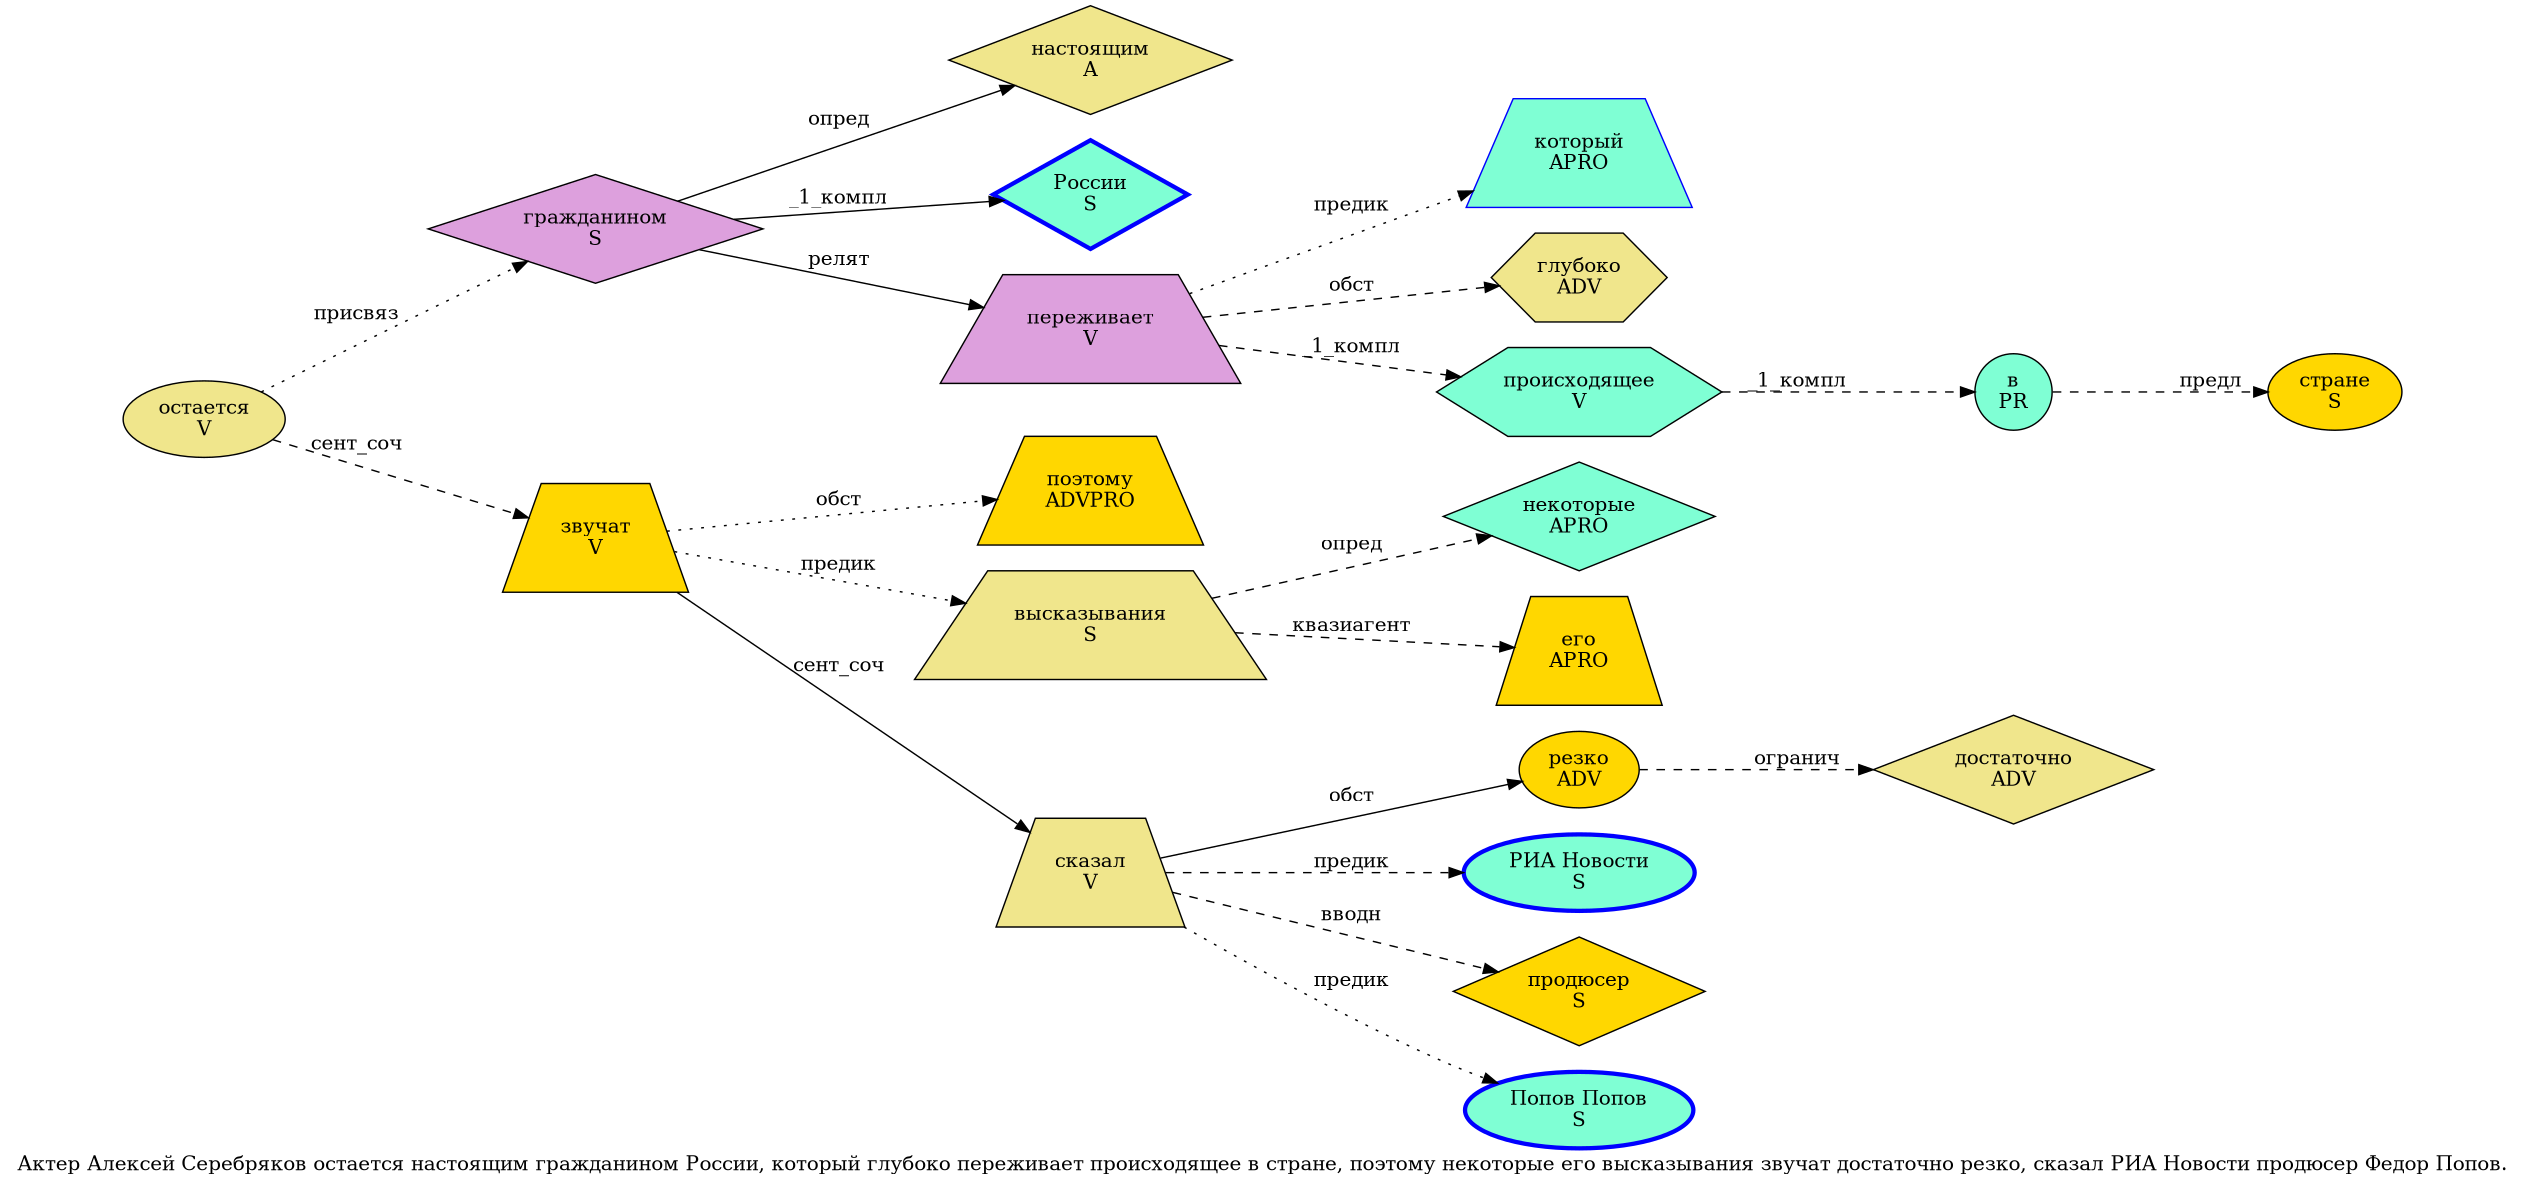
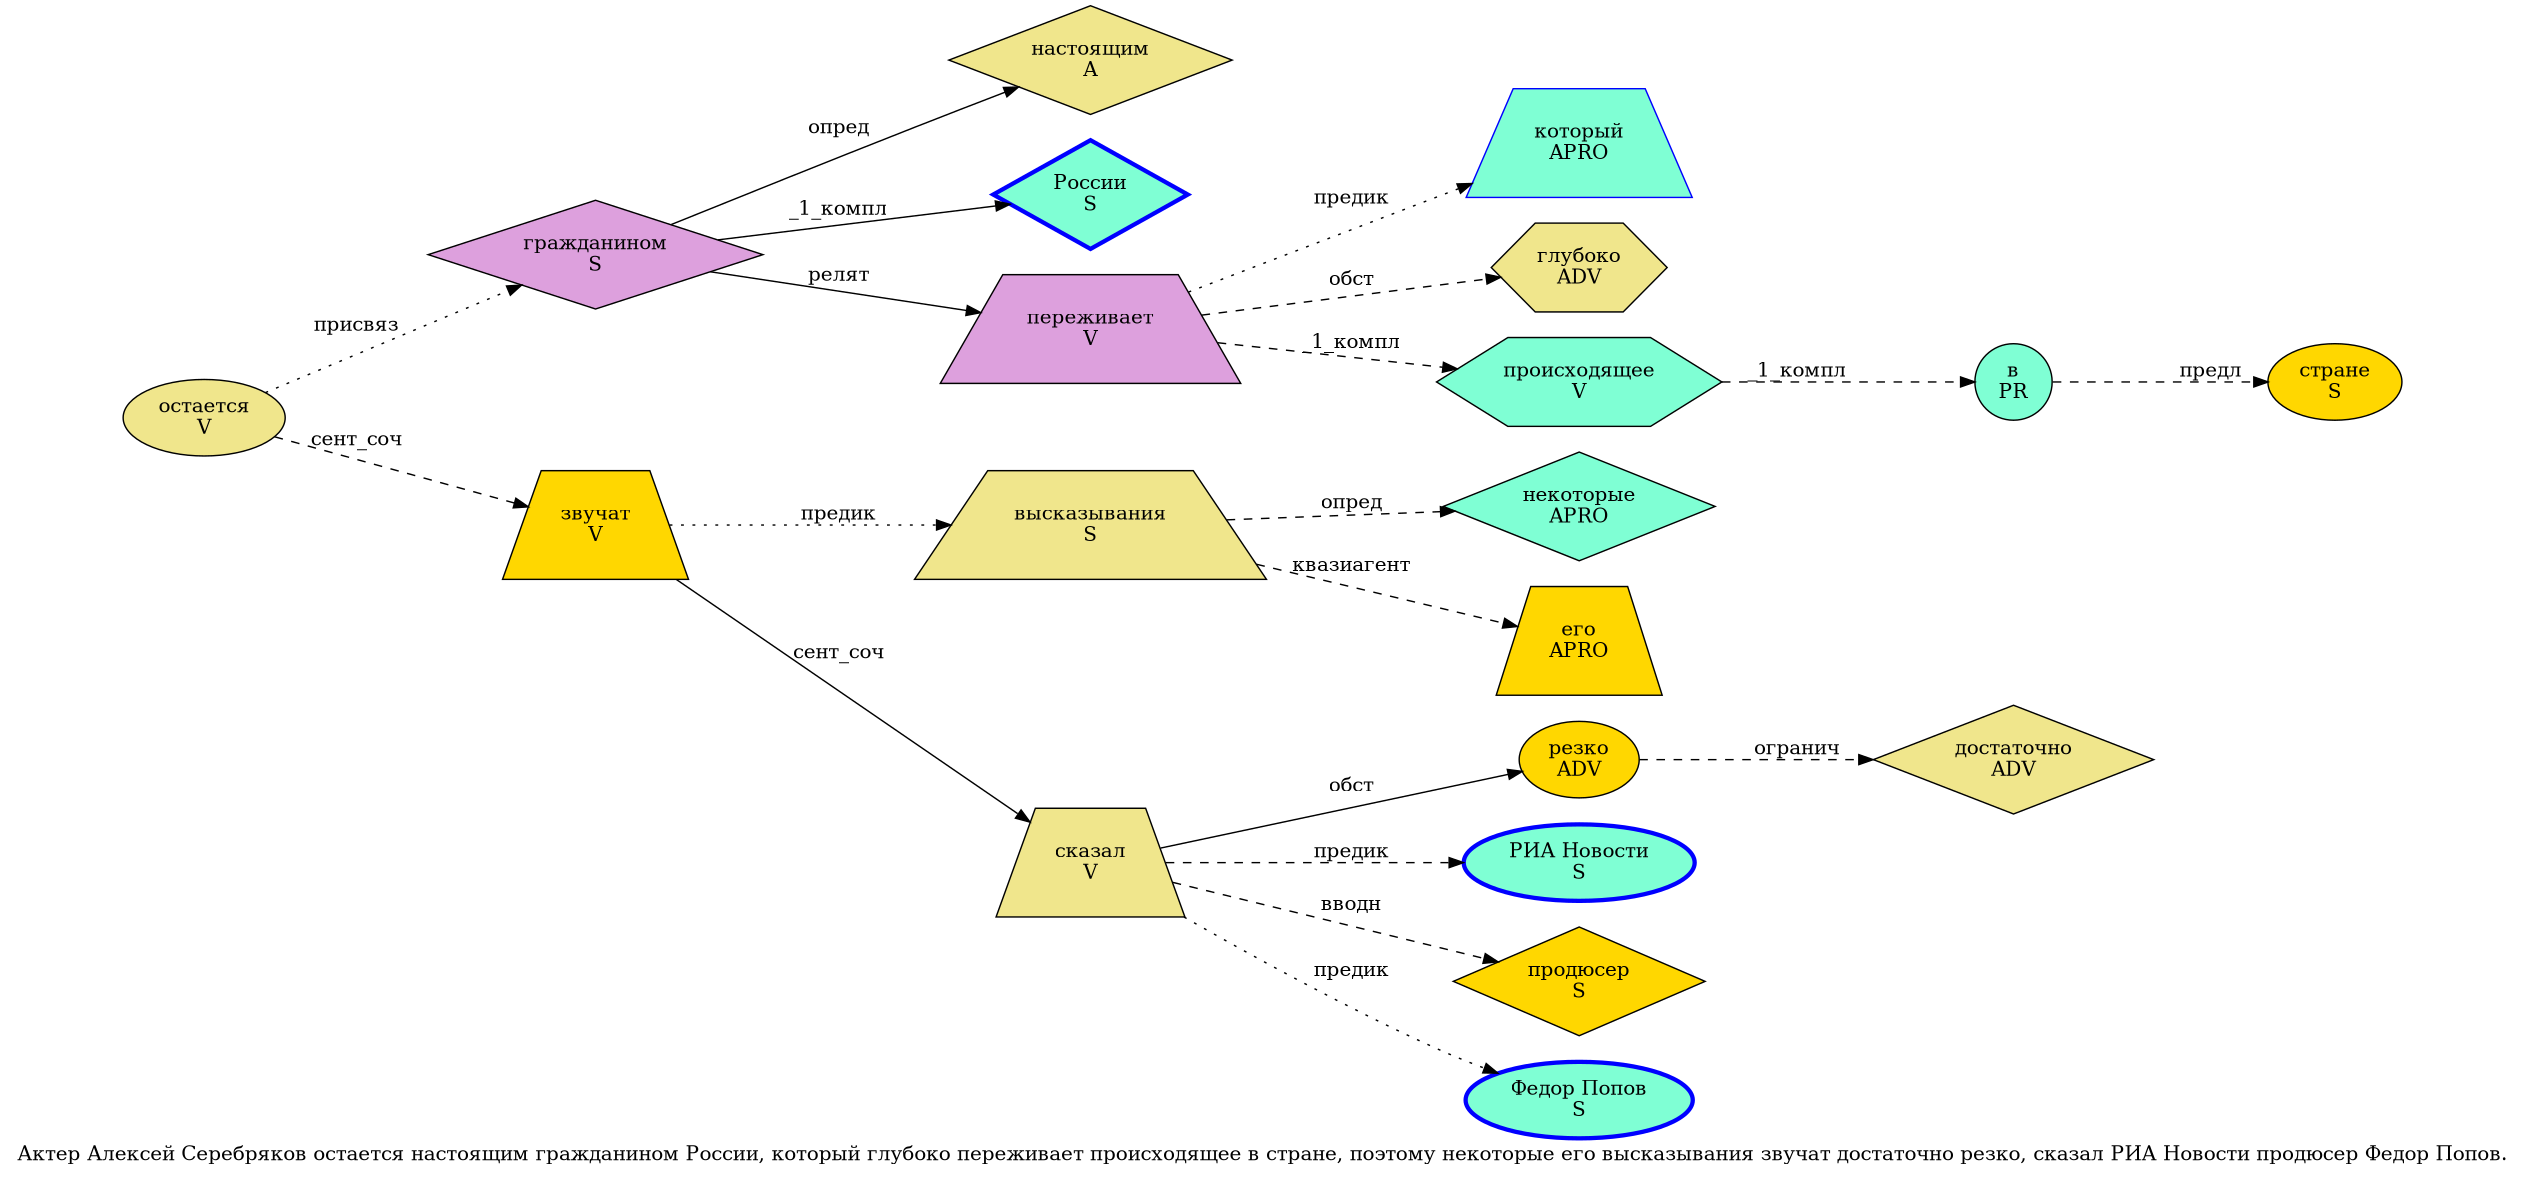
node "поэтому ADVPRO": removed
node "Попов Попов S": label "Попов Попов S" -> "Федор Попов S"
